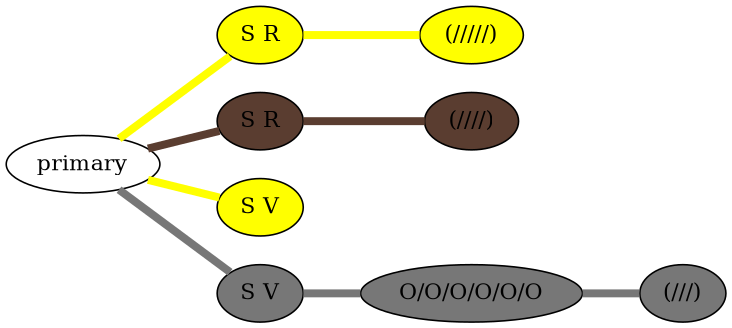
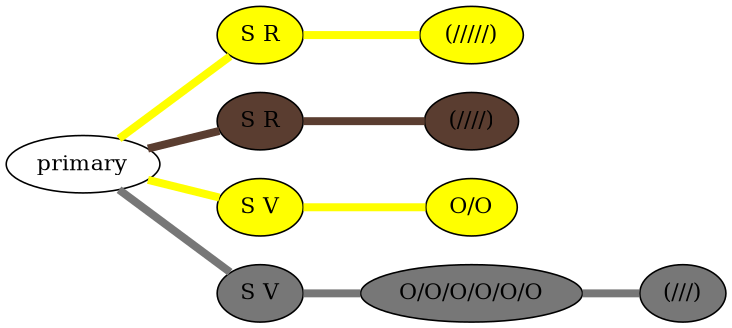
node "O/O": added
